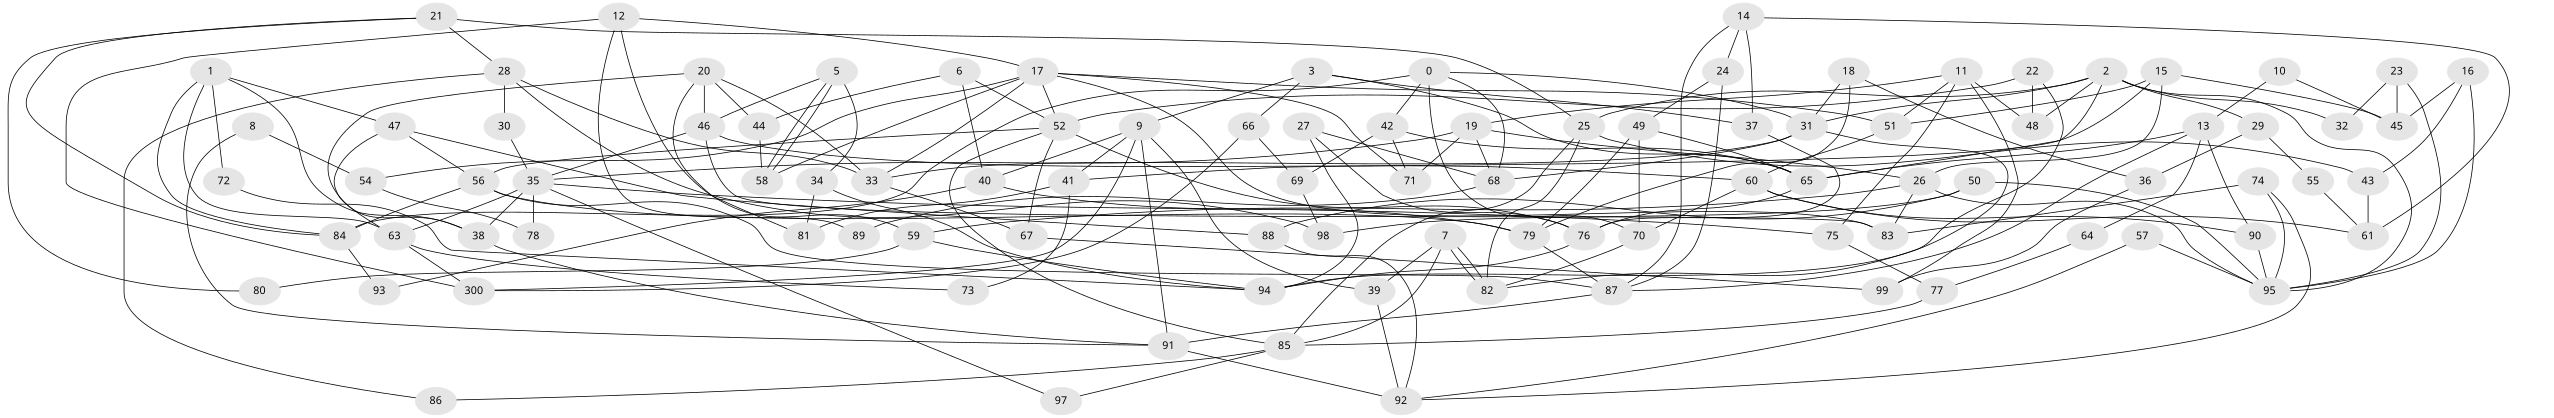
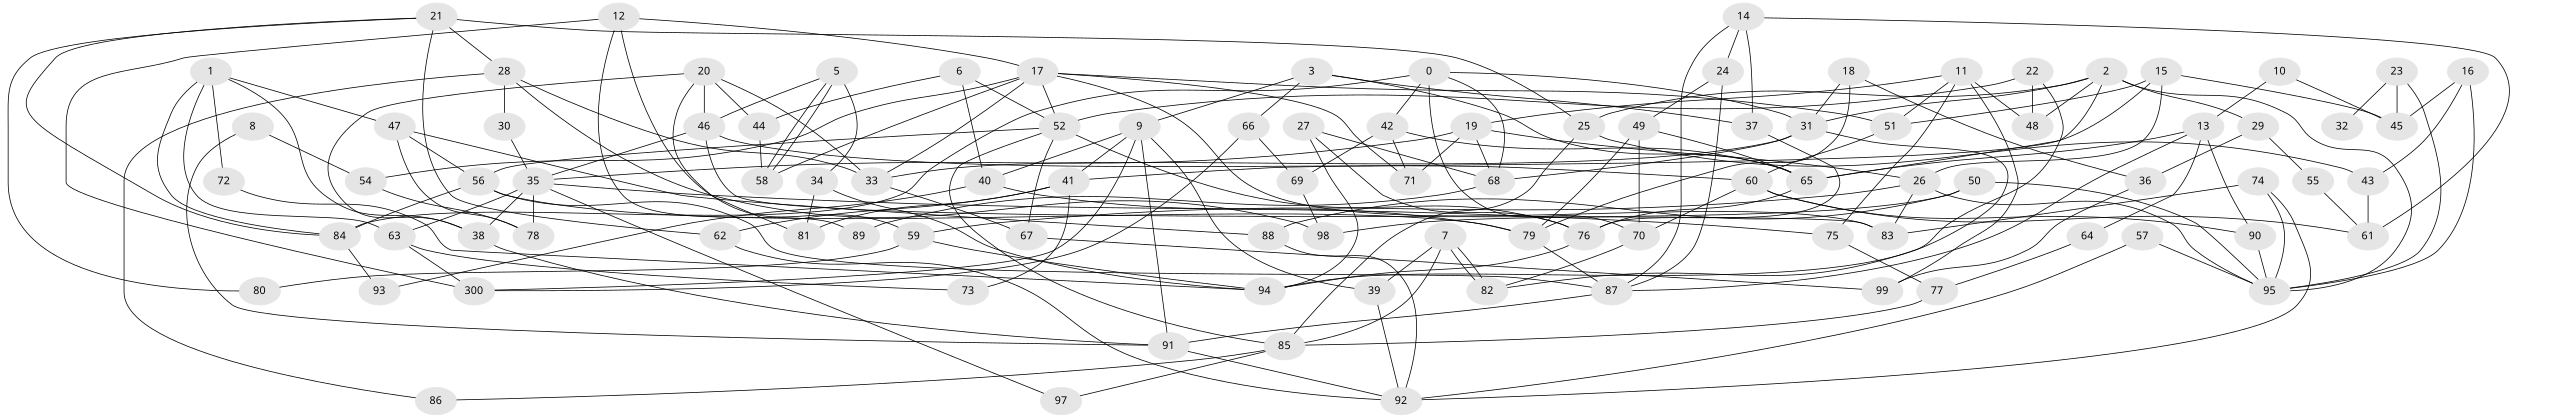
edge "2" -- "32": removed
edge "47" -- "63": now "47" -- "78"
edge "25" -- "82": removed
node "62": added
